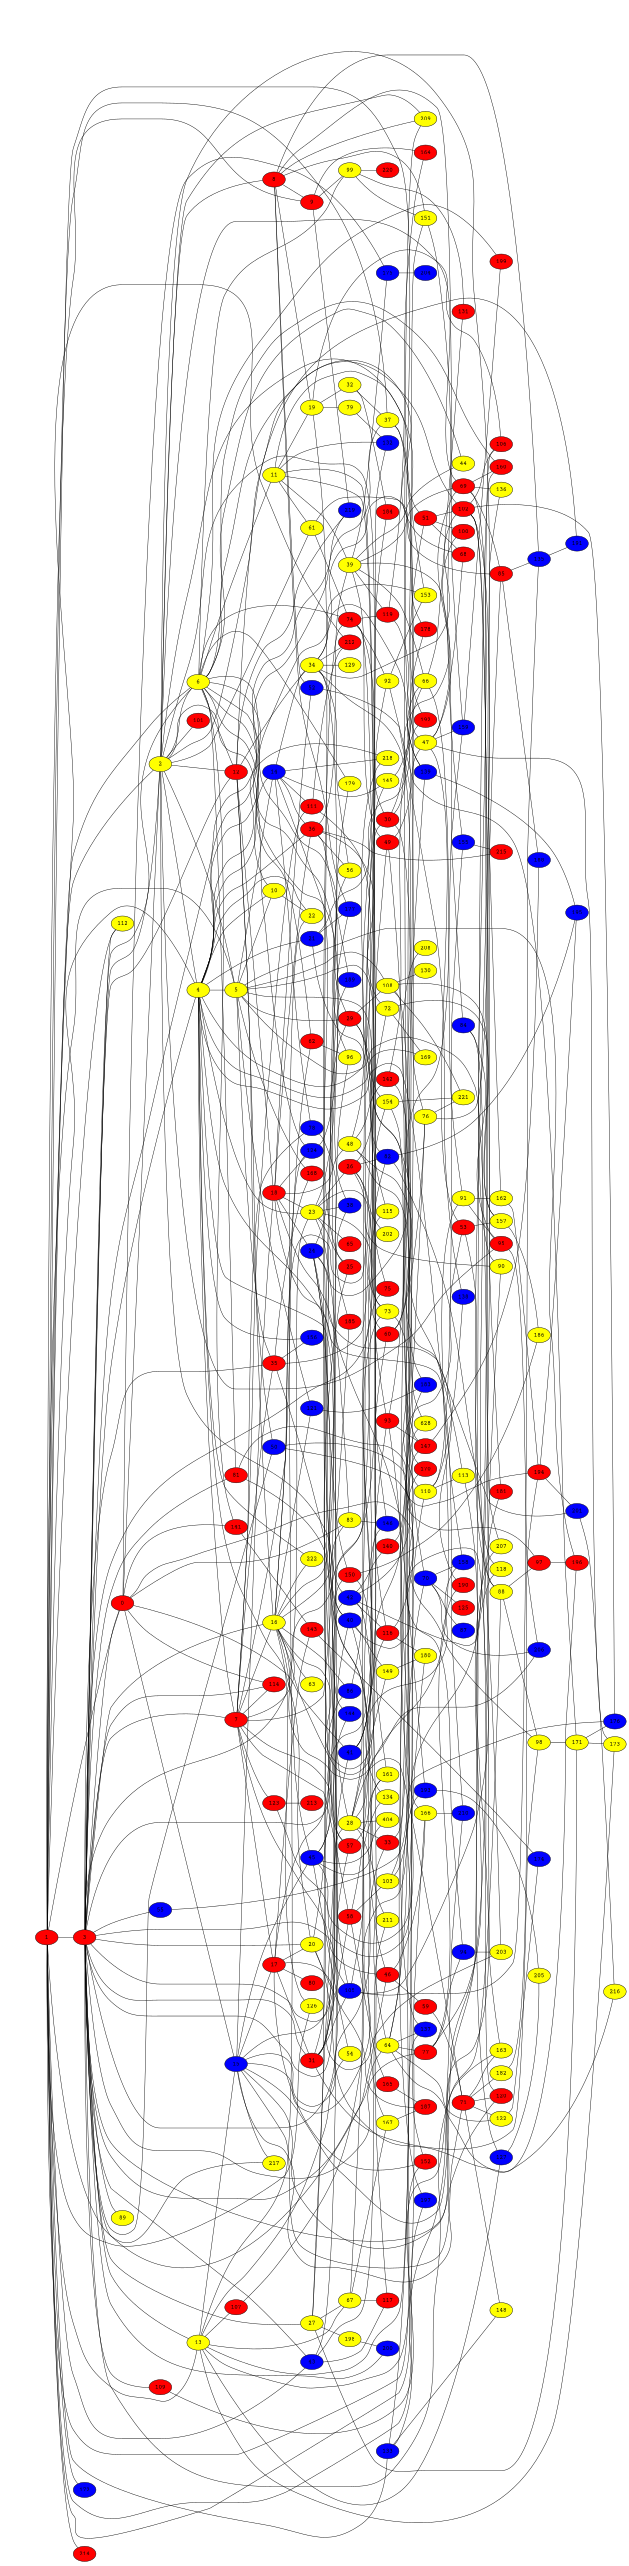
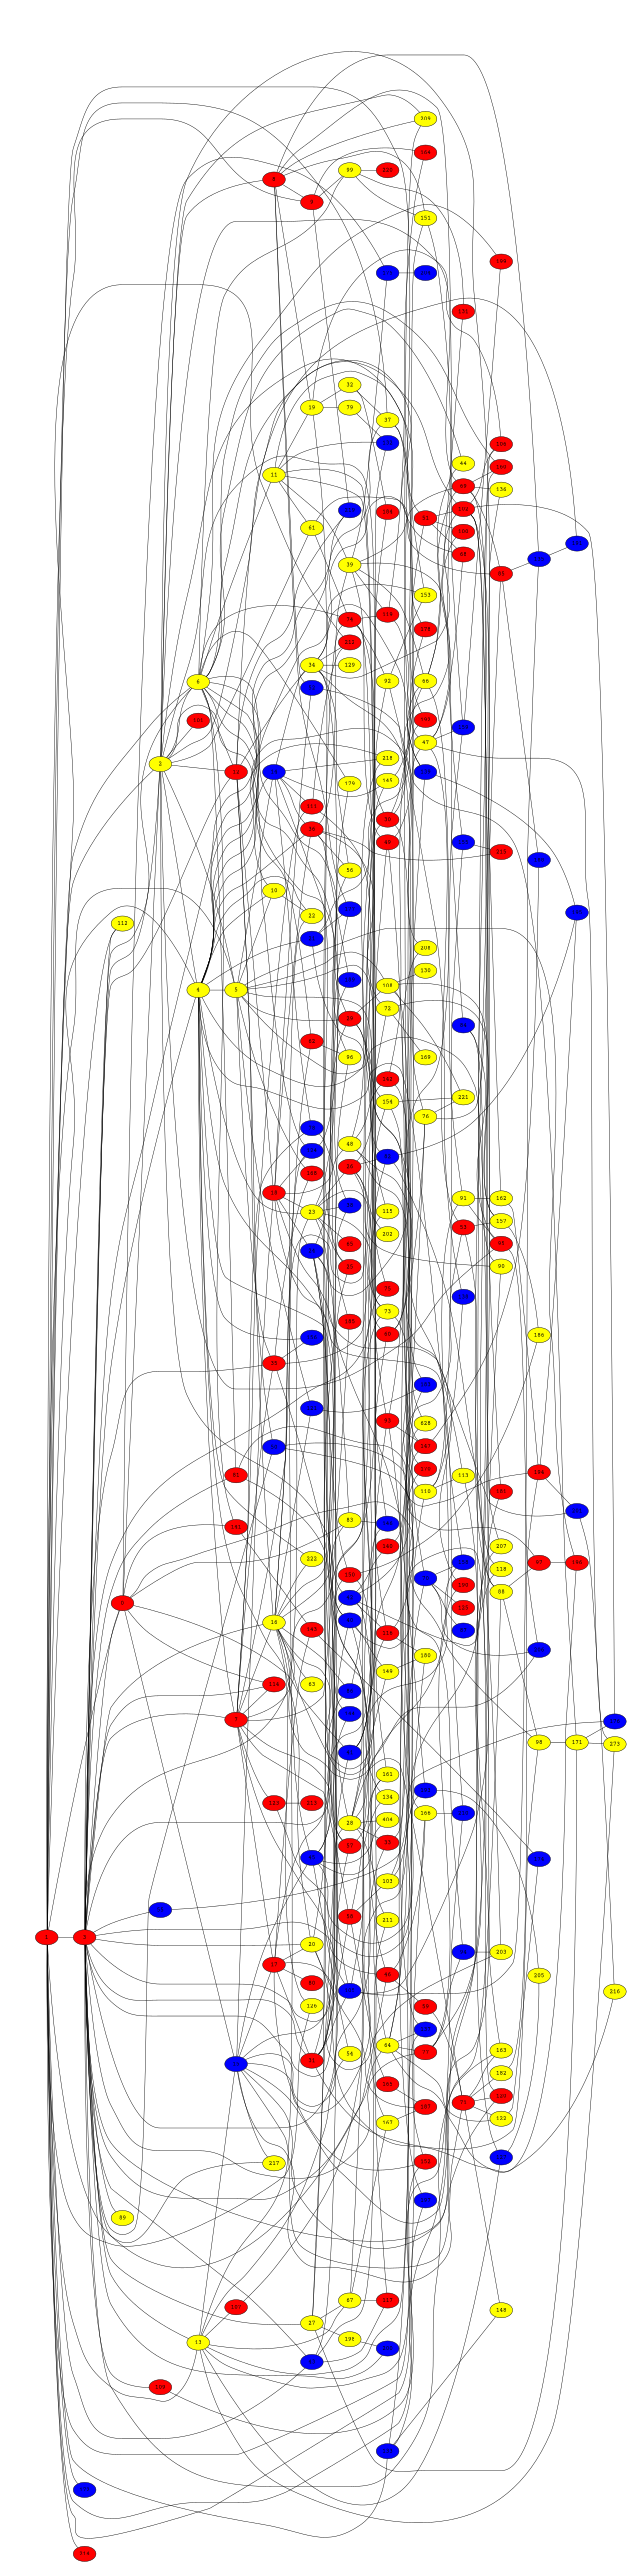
edge "44" -- "39": now "44" -- "66"
edge "4" -- "169": now "4" -- "208"
node "173": label "173" -> "273"
